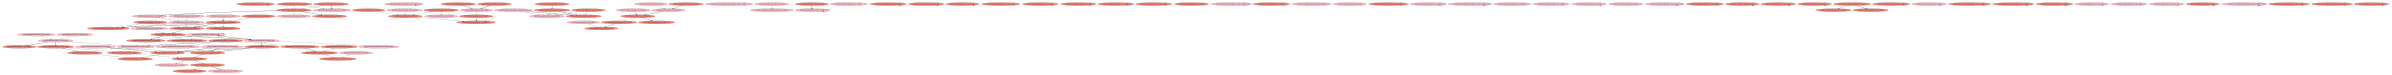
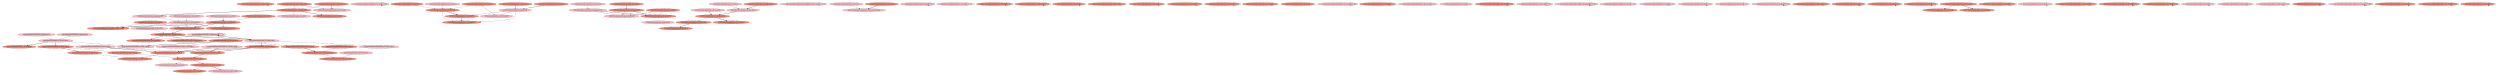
node "01100010100000000000000_5-27:24-LEN:23": added
edge "010000000000000000000_1-22:19-LEN:21" -> "00100000000000000001_8-28:18-LEN:20": now "010000000000000000000_1-22:19-LEN:21" -> "000000000000000000000000110000_3-33:34-LEN:30"
edge "011100101000000000000_5-25:467-LEN:21" -> "110010100000000000000_7-27:351-LEN:21": added
